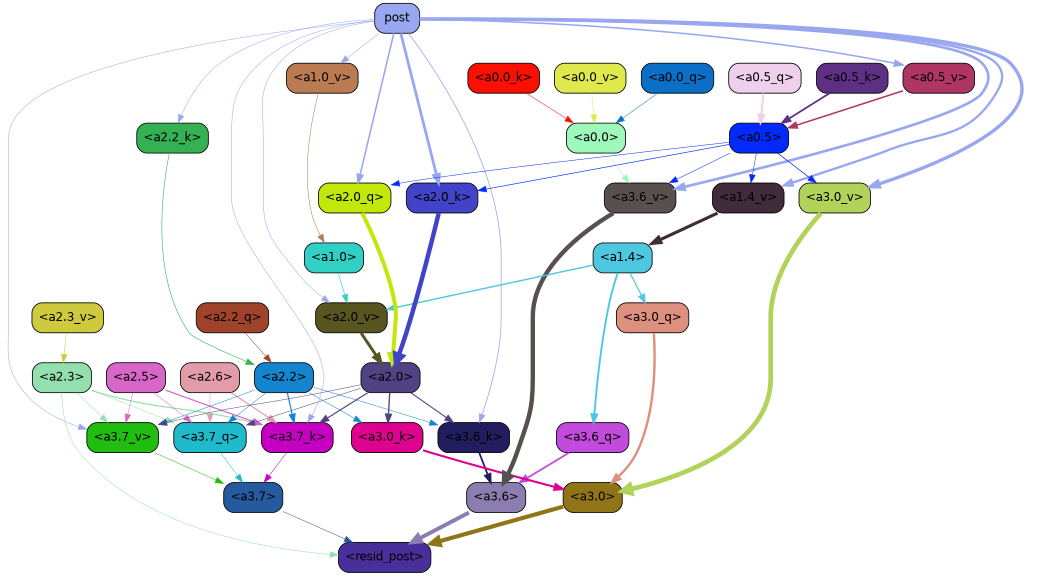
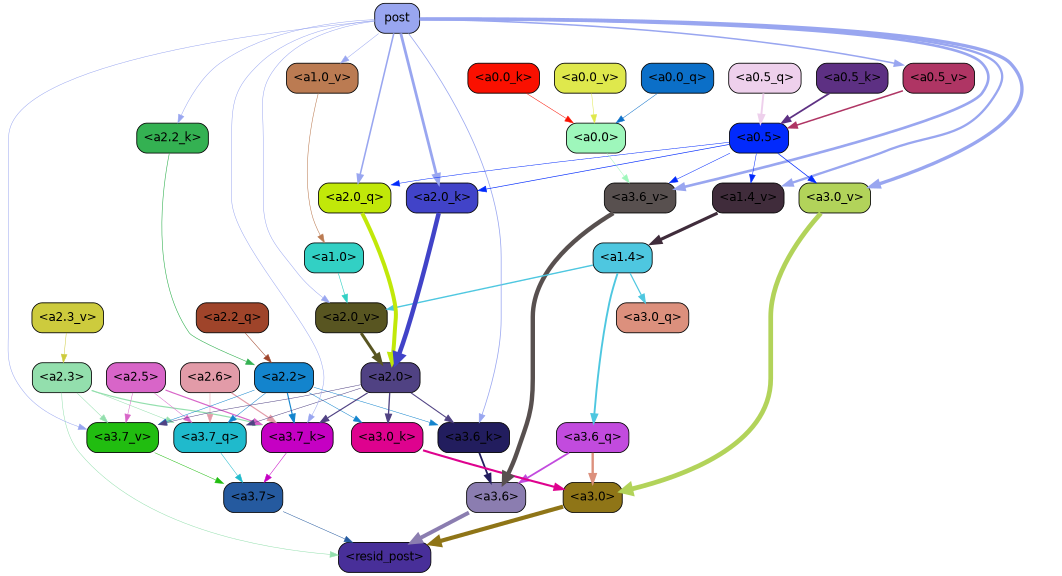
edge "<a3.0_q>" -> "<a3.0>": now "<a3.6_q>" -> "<a3.0>"
